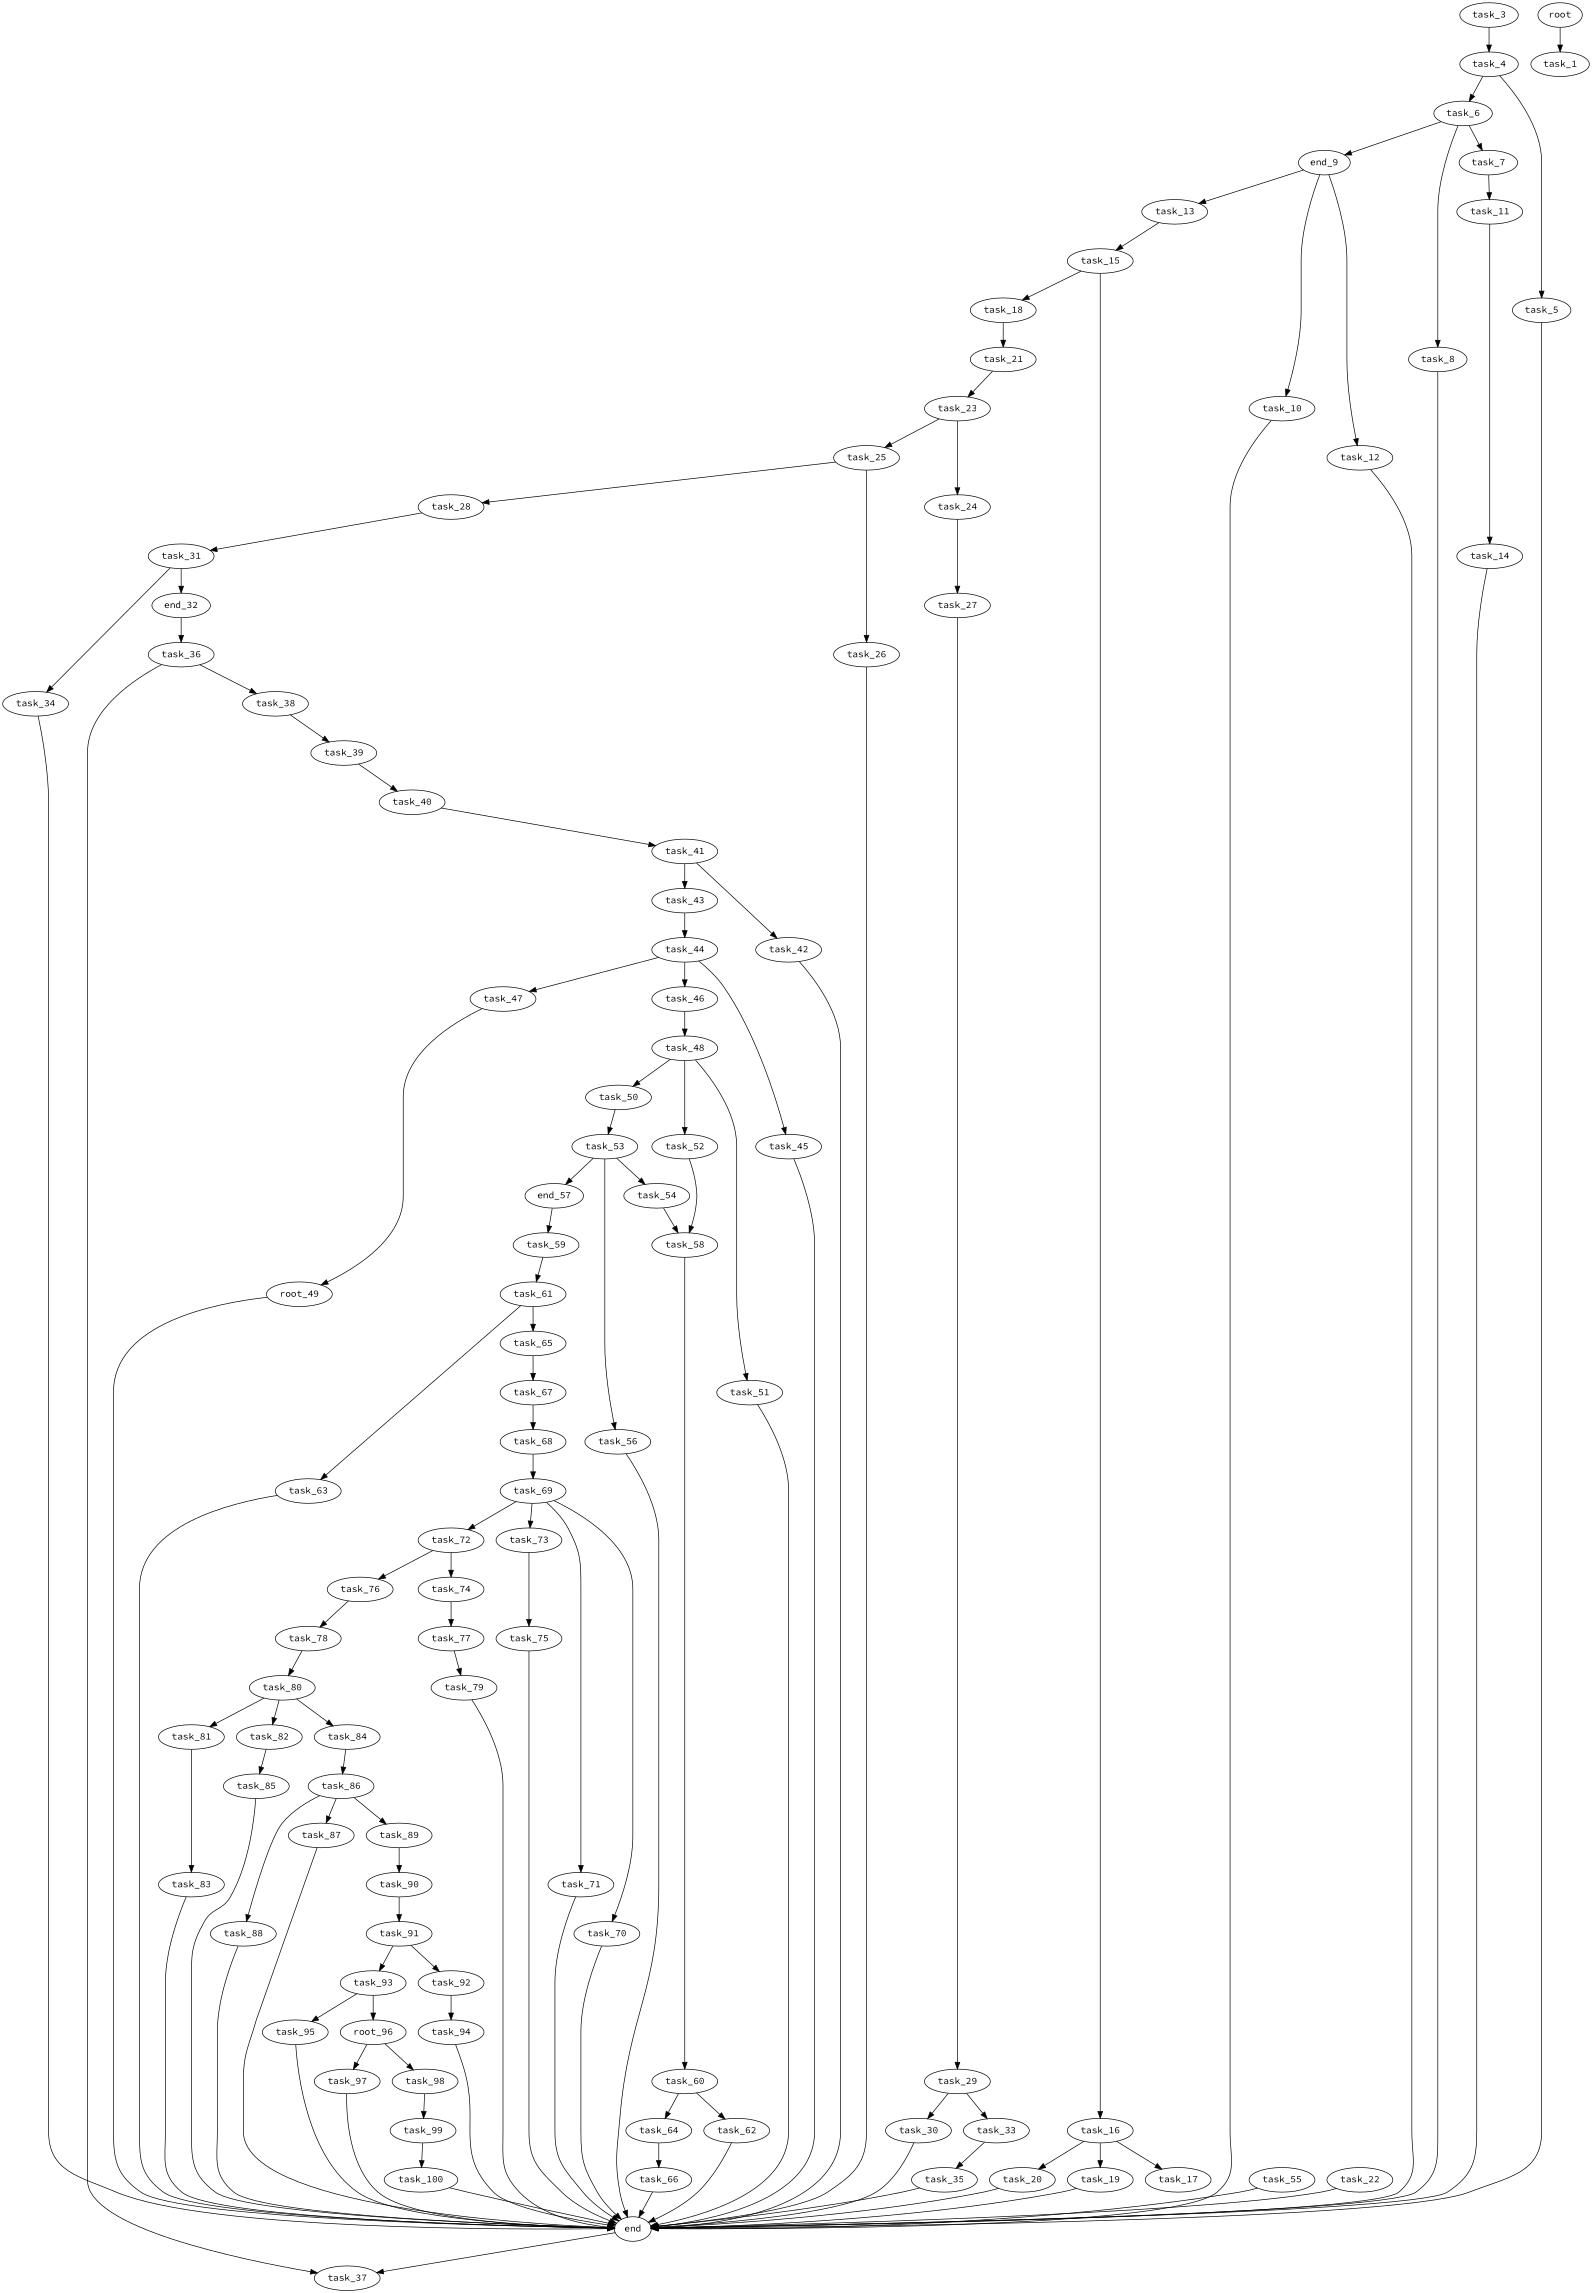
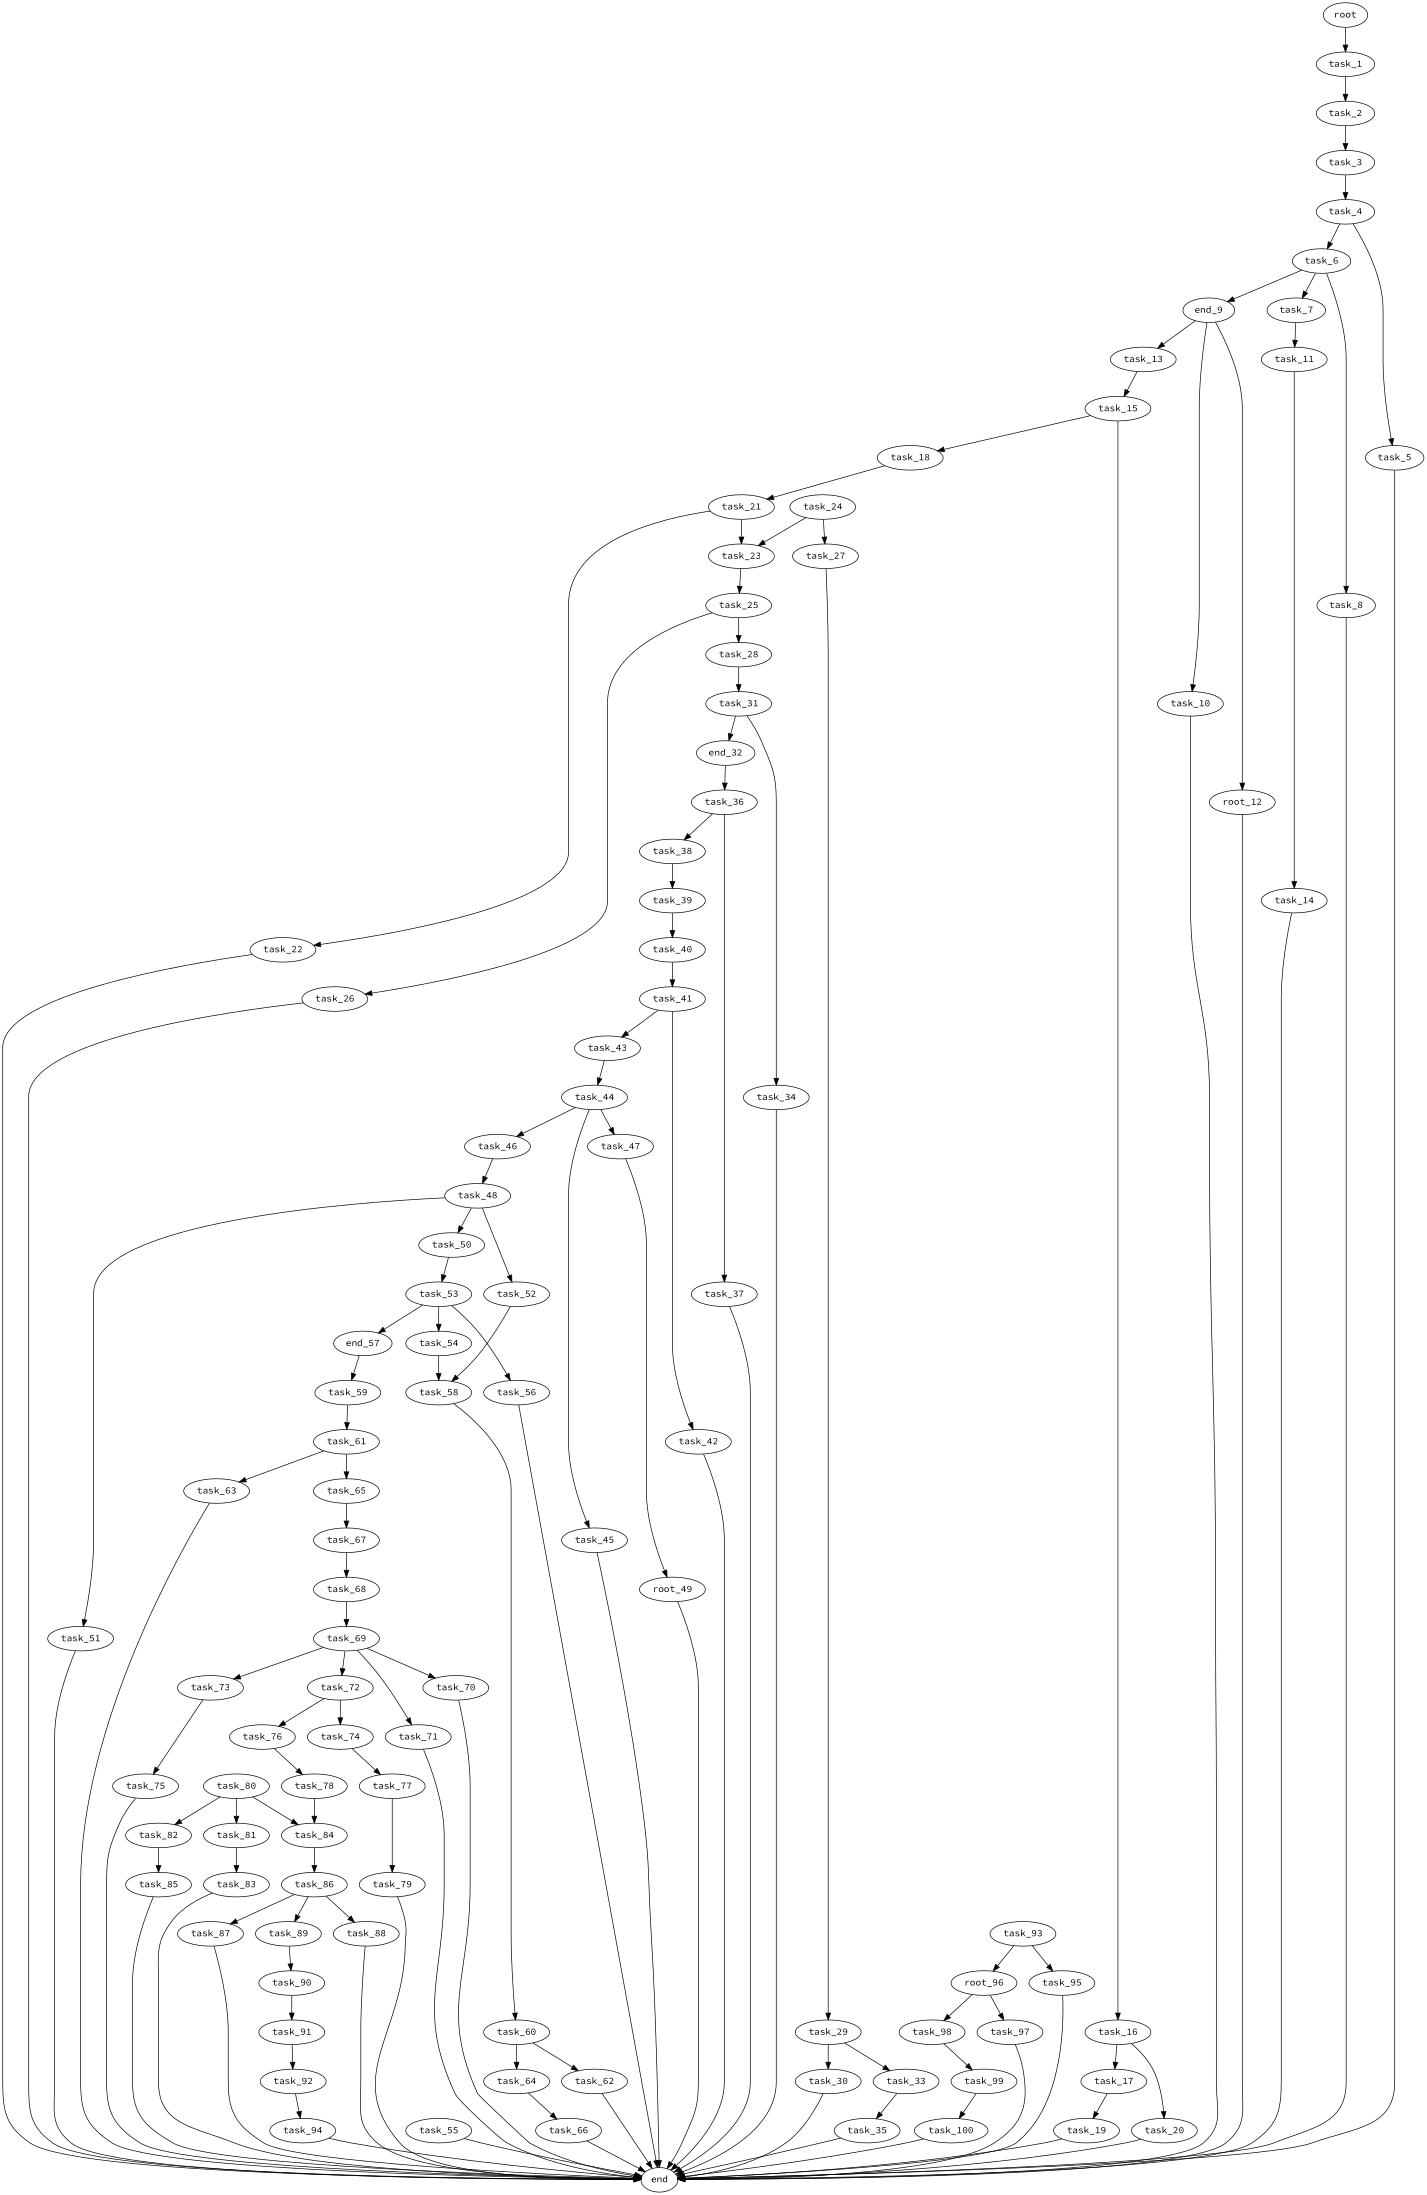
node "task_2": added
edge "task_23" -> "task_24": reversed
node "task_12": label "task_12" -> "root_12"
edge "task_21" -> "task_22": added
edge "task_78" -> "task_80": now "task_78" -> "task_84"
edge "task_91" -> "task_93": removed
edge "task_16" -> "task_19": now "task_17" -> "task_19"
edge "end" -> "task_37": reversed
